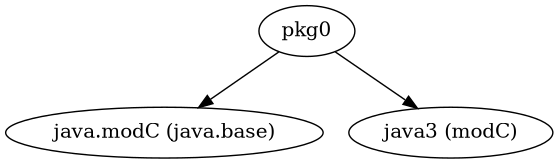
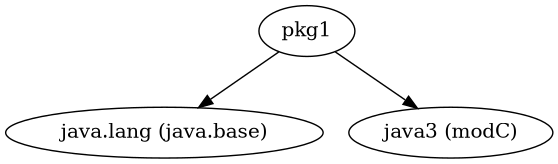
node "pkg0": label "pkg0" -> "pkg1"
node "java.modC (java.base)": label "java.modC (java.base)" -> "java.lang (java.base)"
